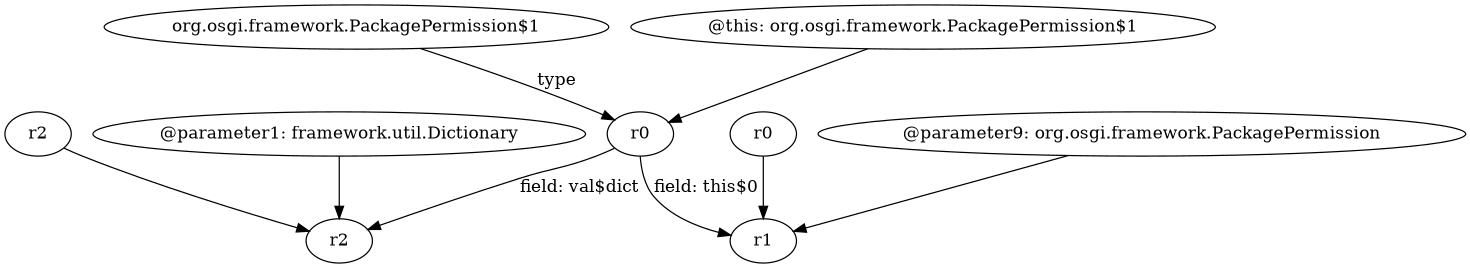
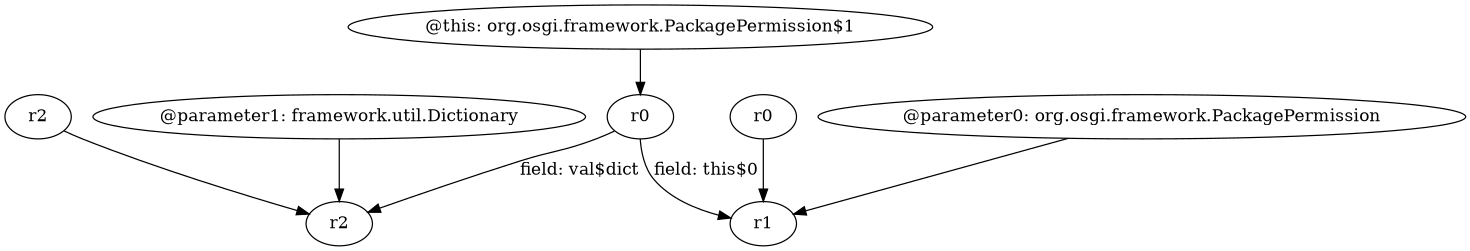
node "org.osgi.framework.PackagePermission$1": removed
node "@parameter9: org.osgi.framework.PackagePermission": label "@parameter9: org.osgi.framework.PackagePermission" -> "@parameter0: org.osgi.framework.PackagePermission"
